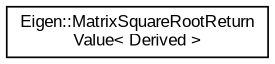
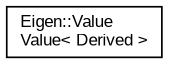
node "Eigen::MatrixSquareRootReturn Value< Derived >": label "Eigen::MatrixSquareRootReturn Value< Derived >" -> "Eigen::Value Value< Derived >"
